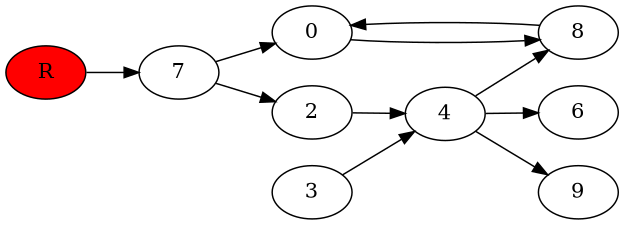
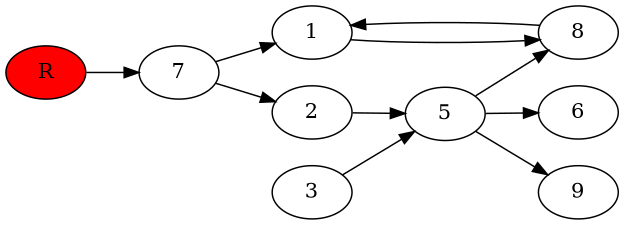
node "0": label "0" -> "1"
node "4": label "4" -> "5"
